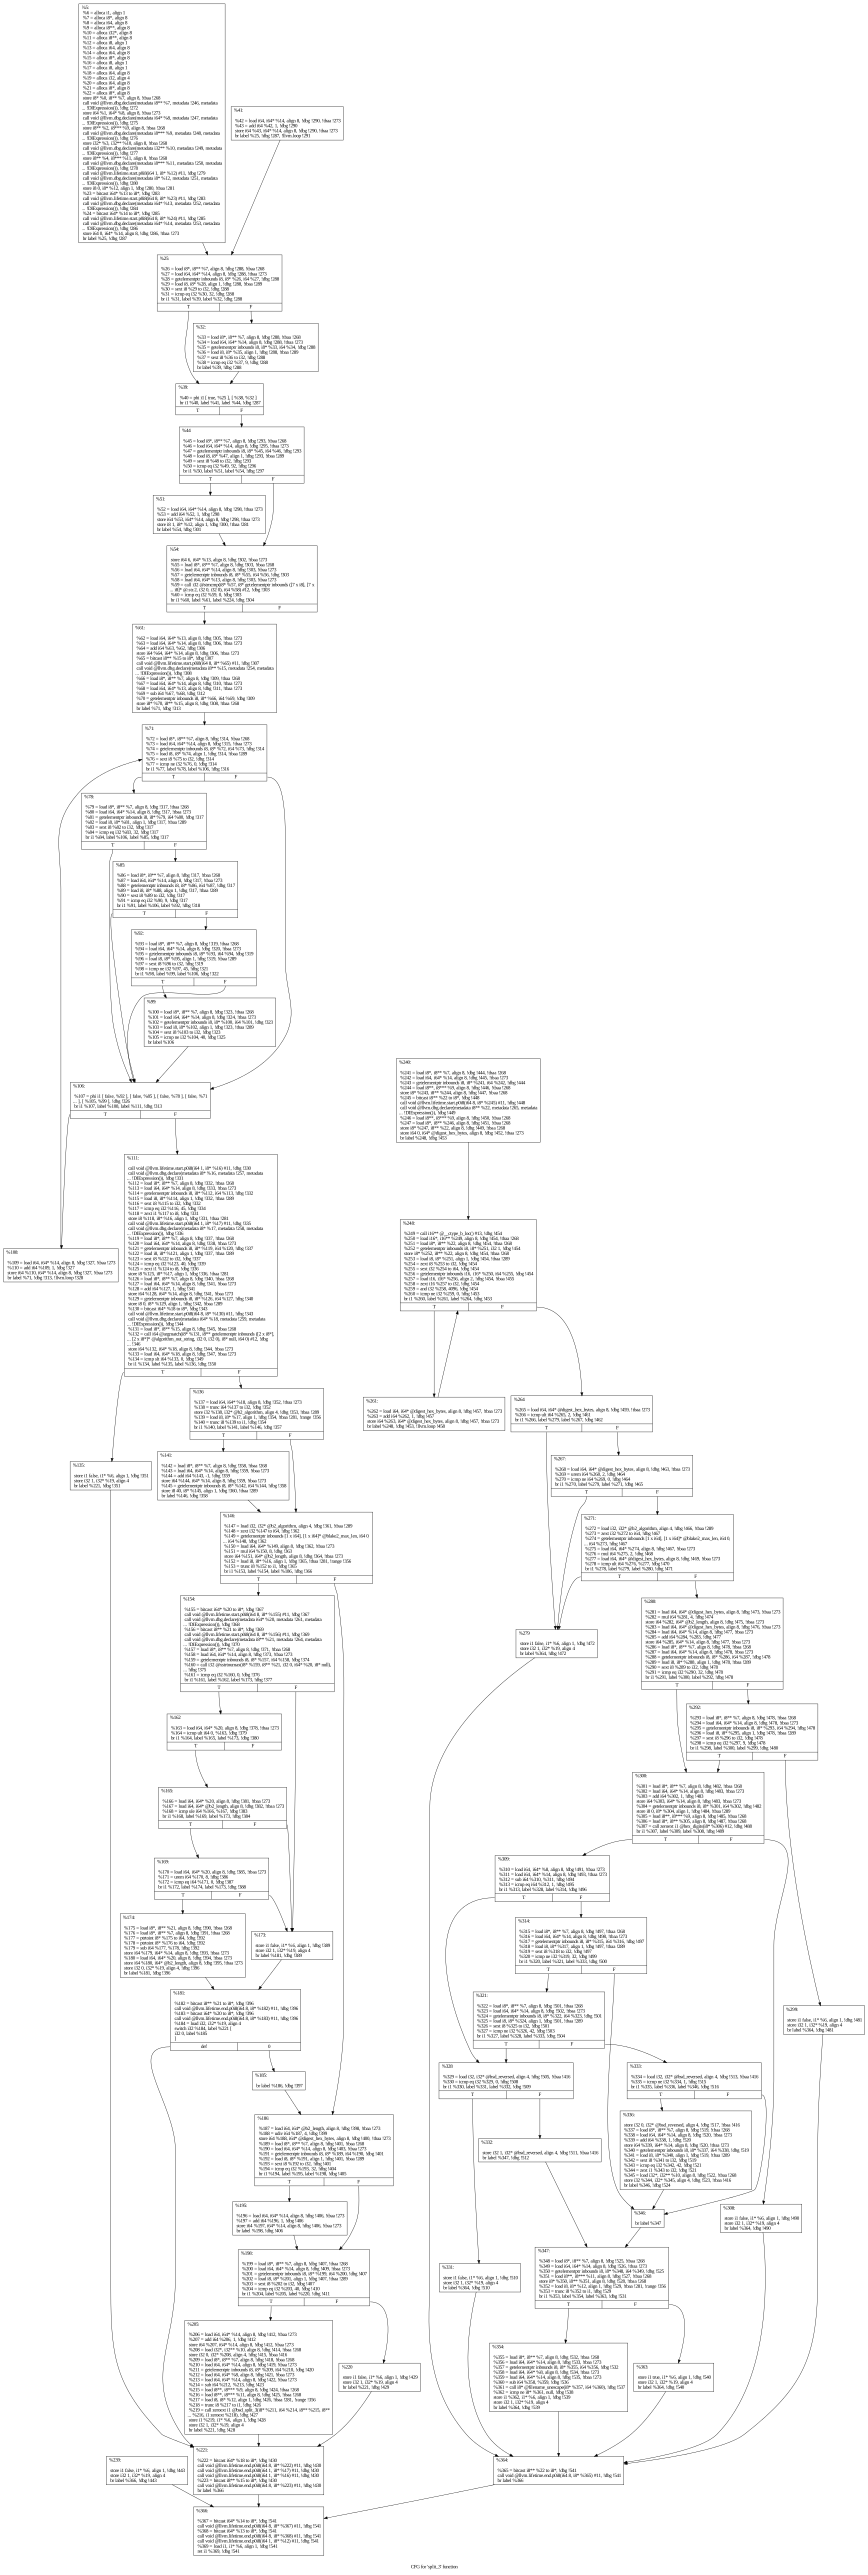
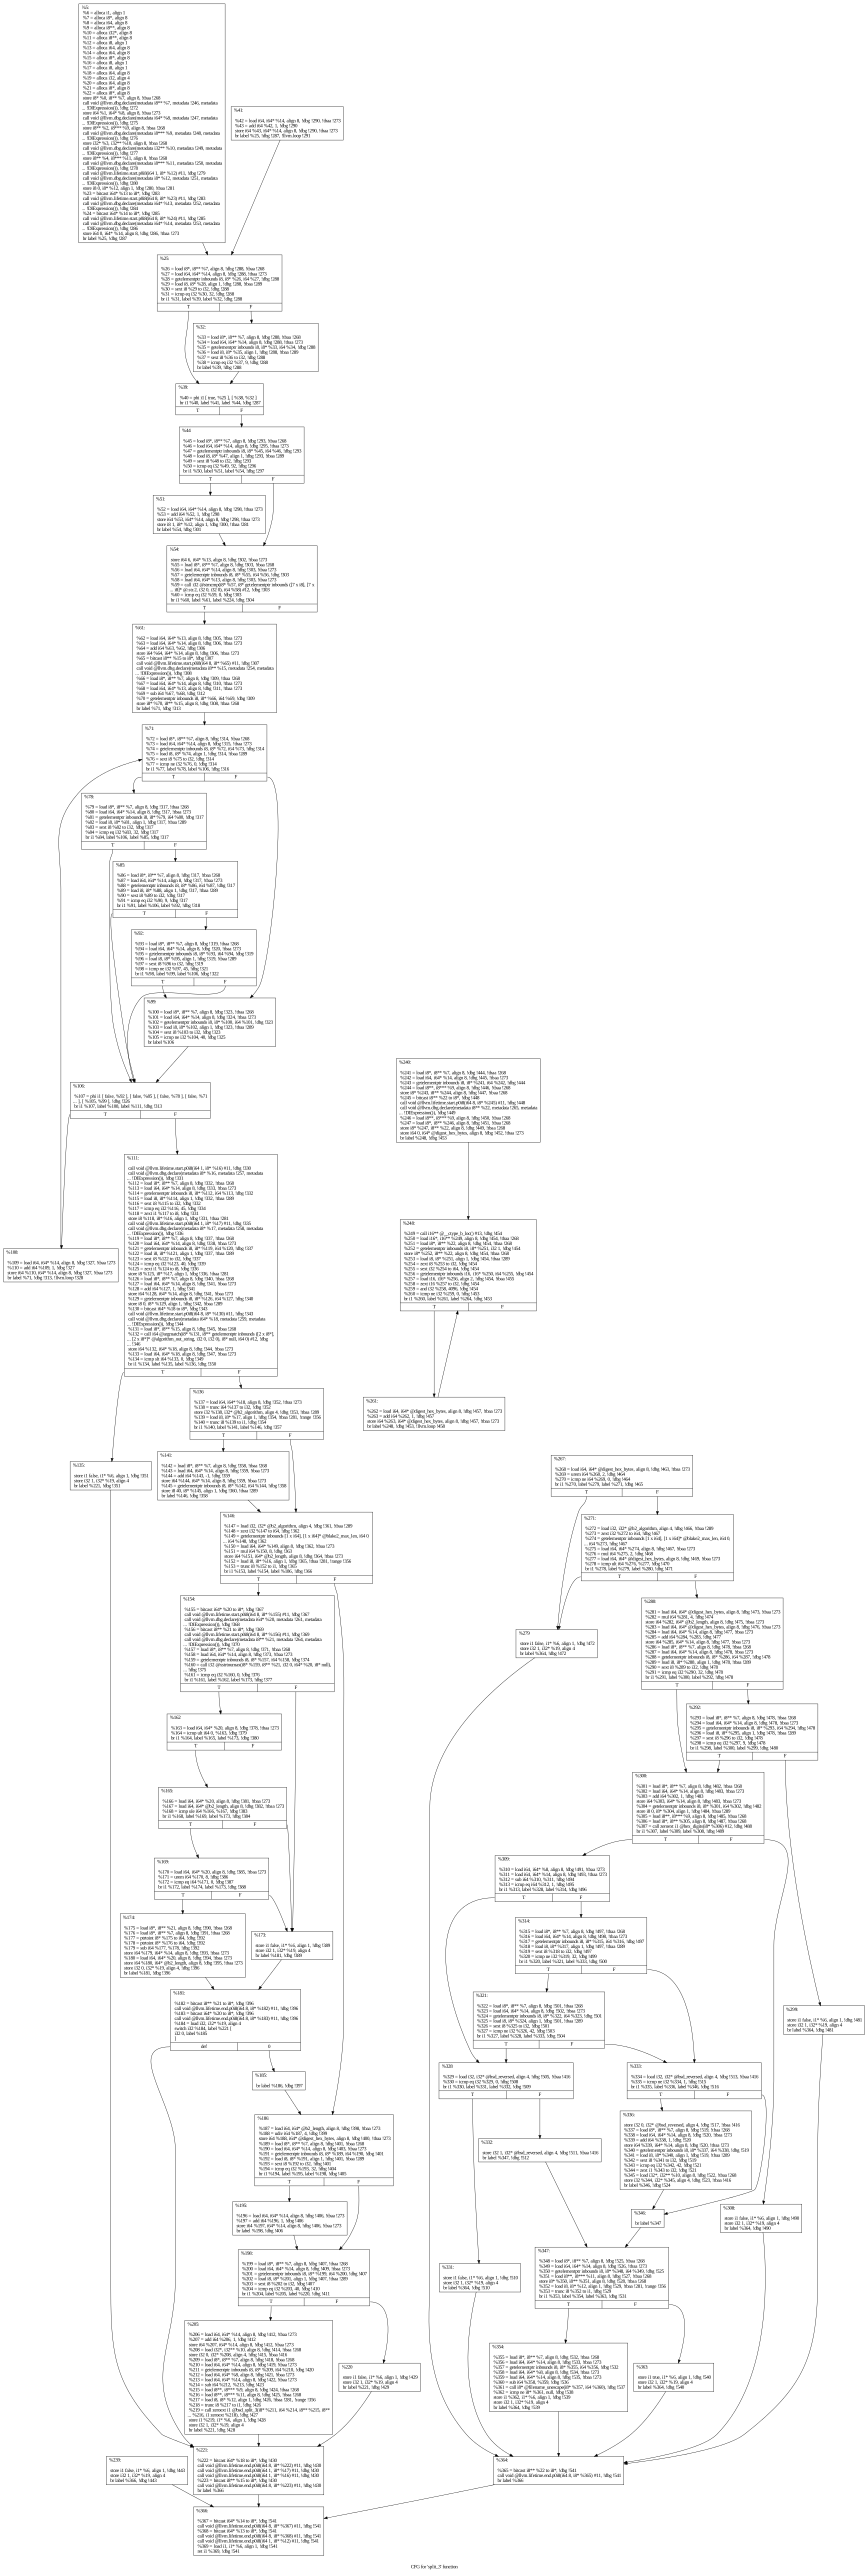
edge "%71:" -> "%106:": now "%71:" -> "%99:"
node "%264:": removed
edge "%314:" -> "%346:": now "%314:" -> "%333:"
